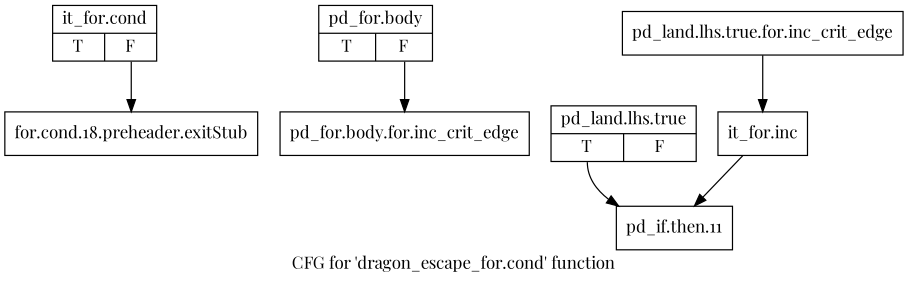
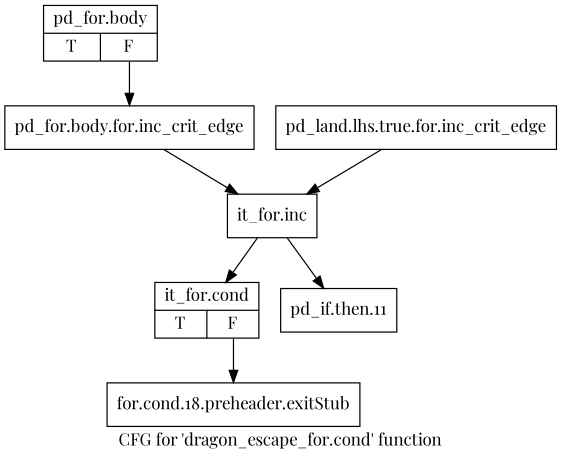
node "pd_land.lhs.true": removed
edge "pd_for.body.for.inc_crit_edge" -> "it_for.inc": added
edge "it_for.inc" -> "it_for.cond": added
